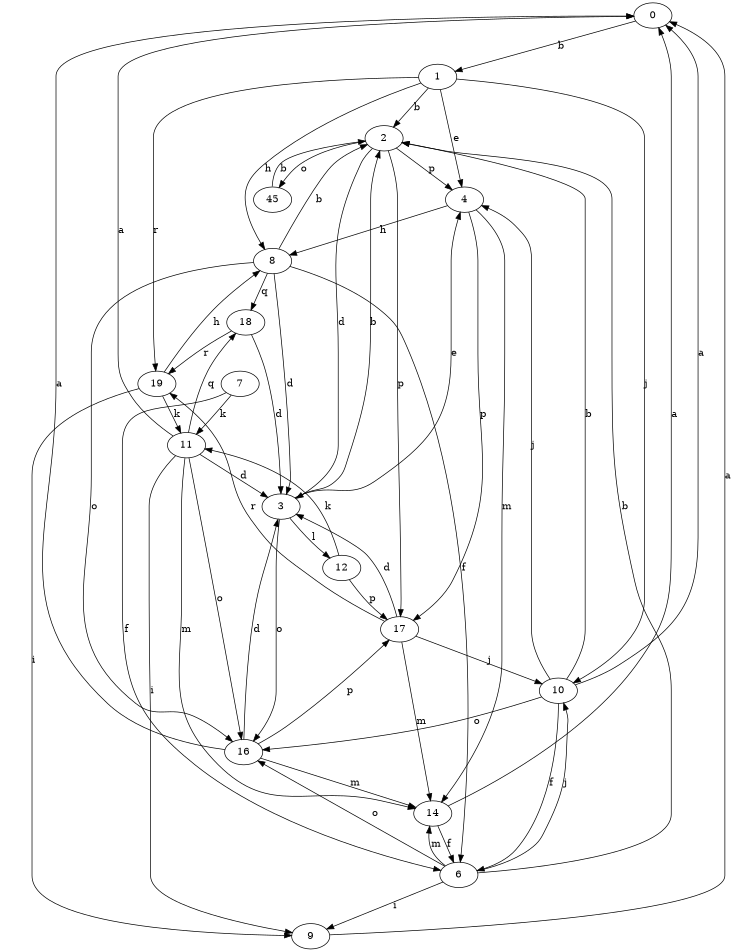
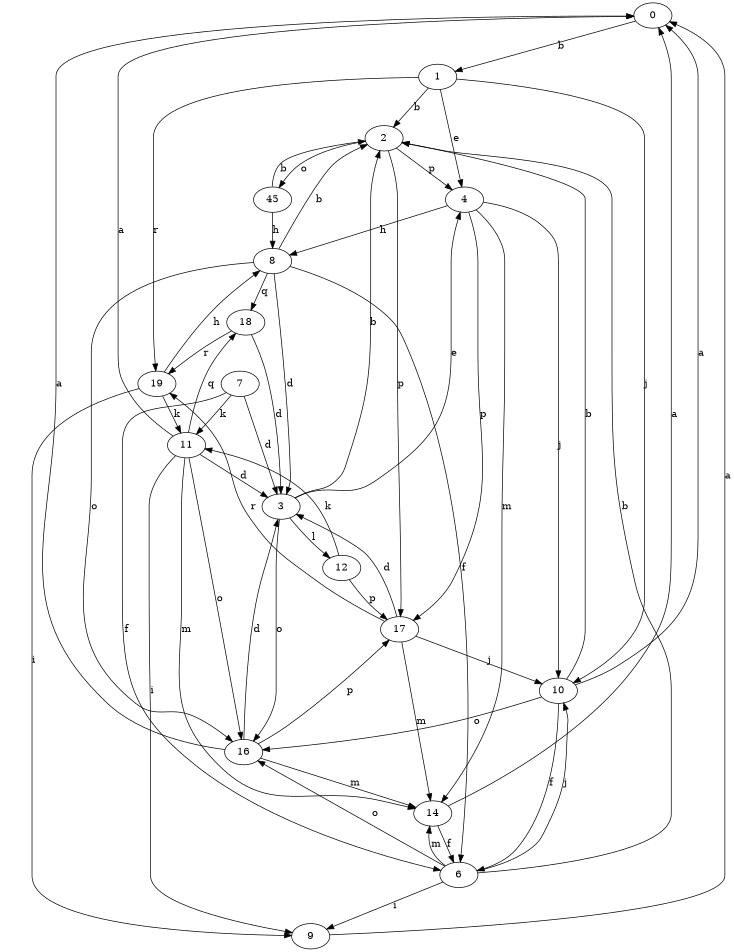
edge "1" -> "8": now "45" -> "8"
edge "2" -> "3": now "7" -> "3"
edge "10" -> "4": reversed
